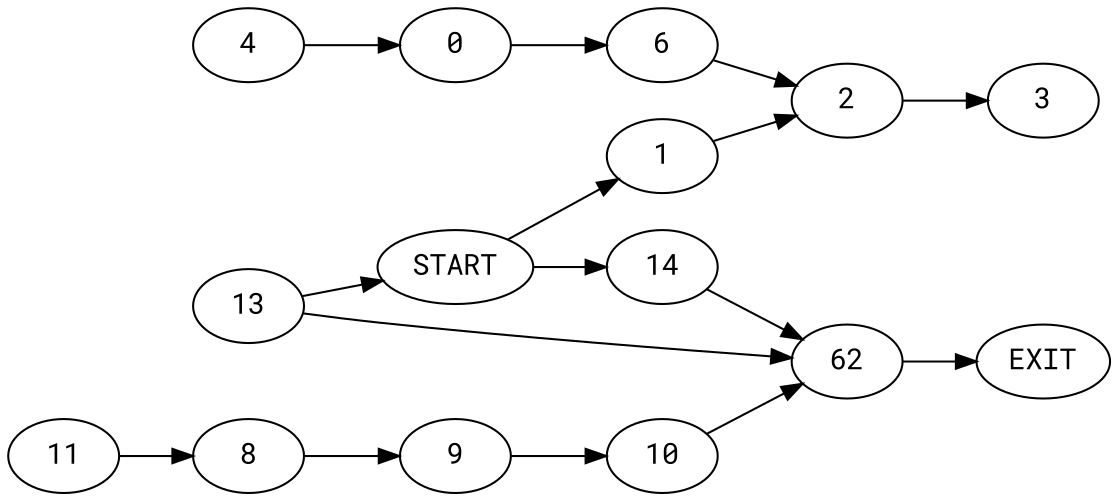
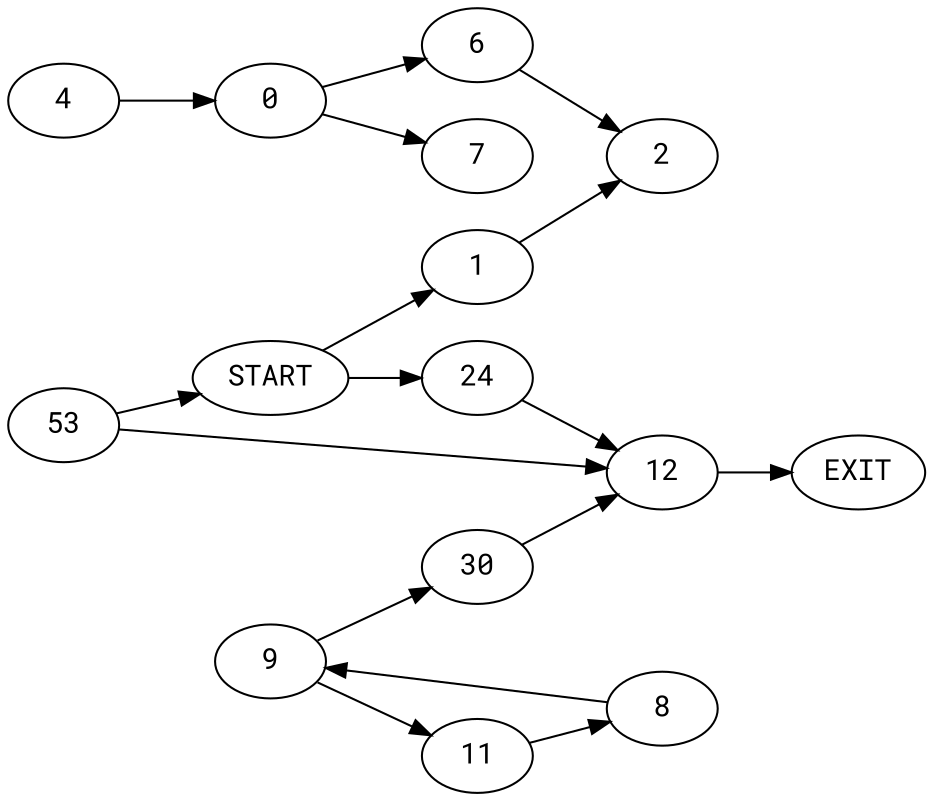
node "3": removed
node "7": added
node "14": label "14" -> "24"
node "13": label "13" -> "53"
node "62": label "62" -> "12"
node "10": label "10" -> "30"
edge "9" -> "11": added
